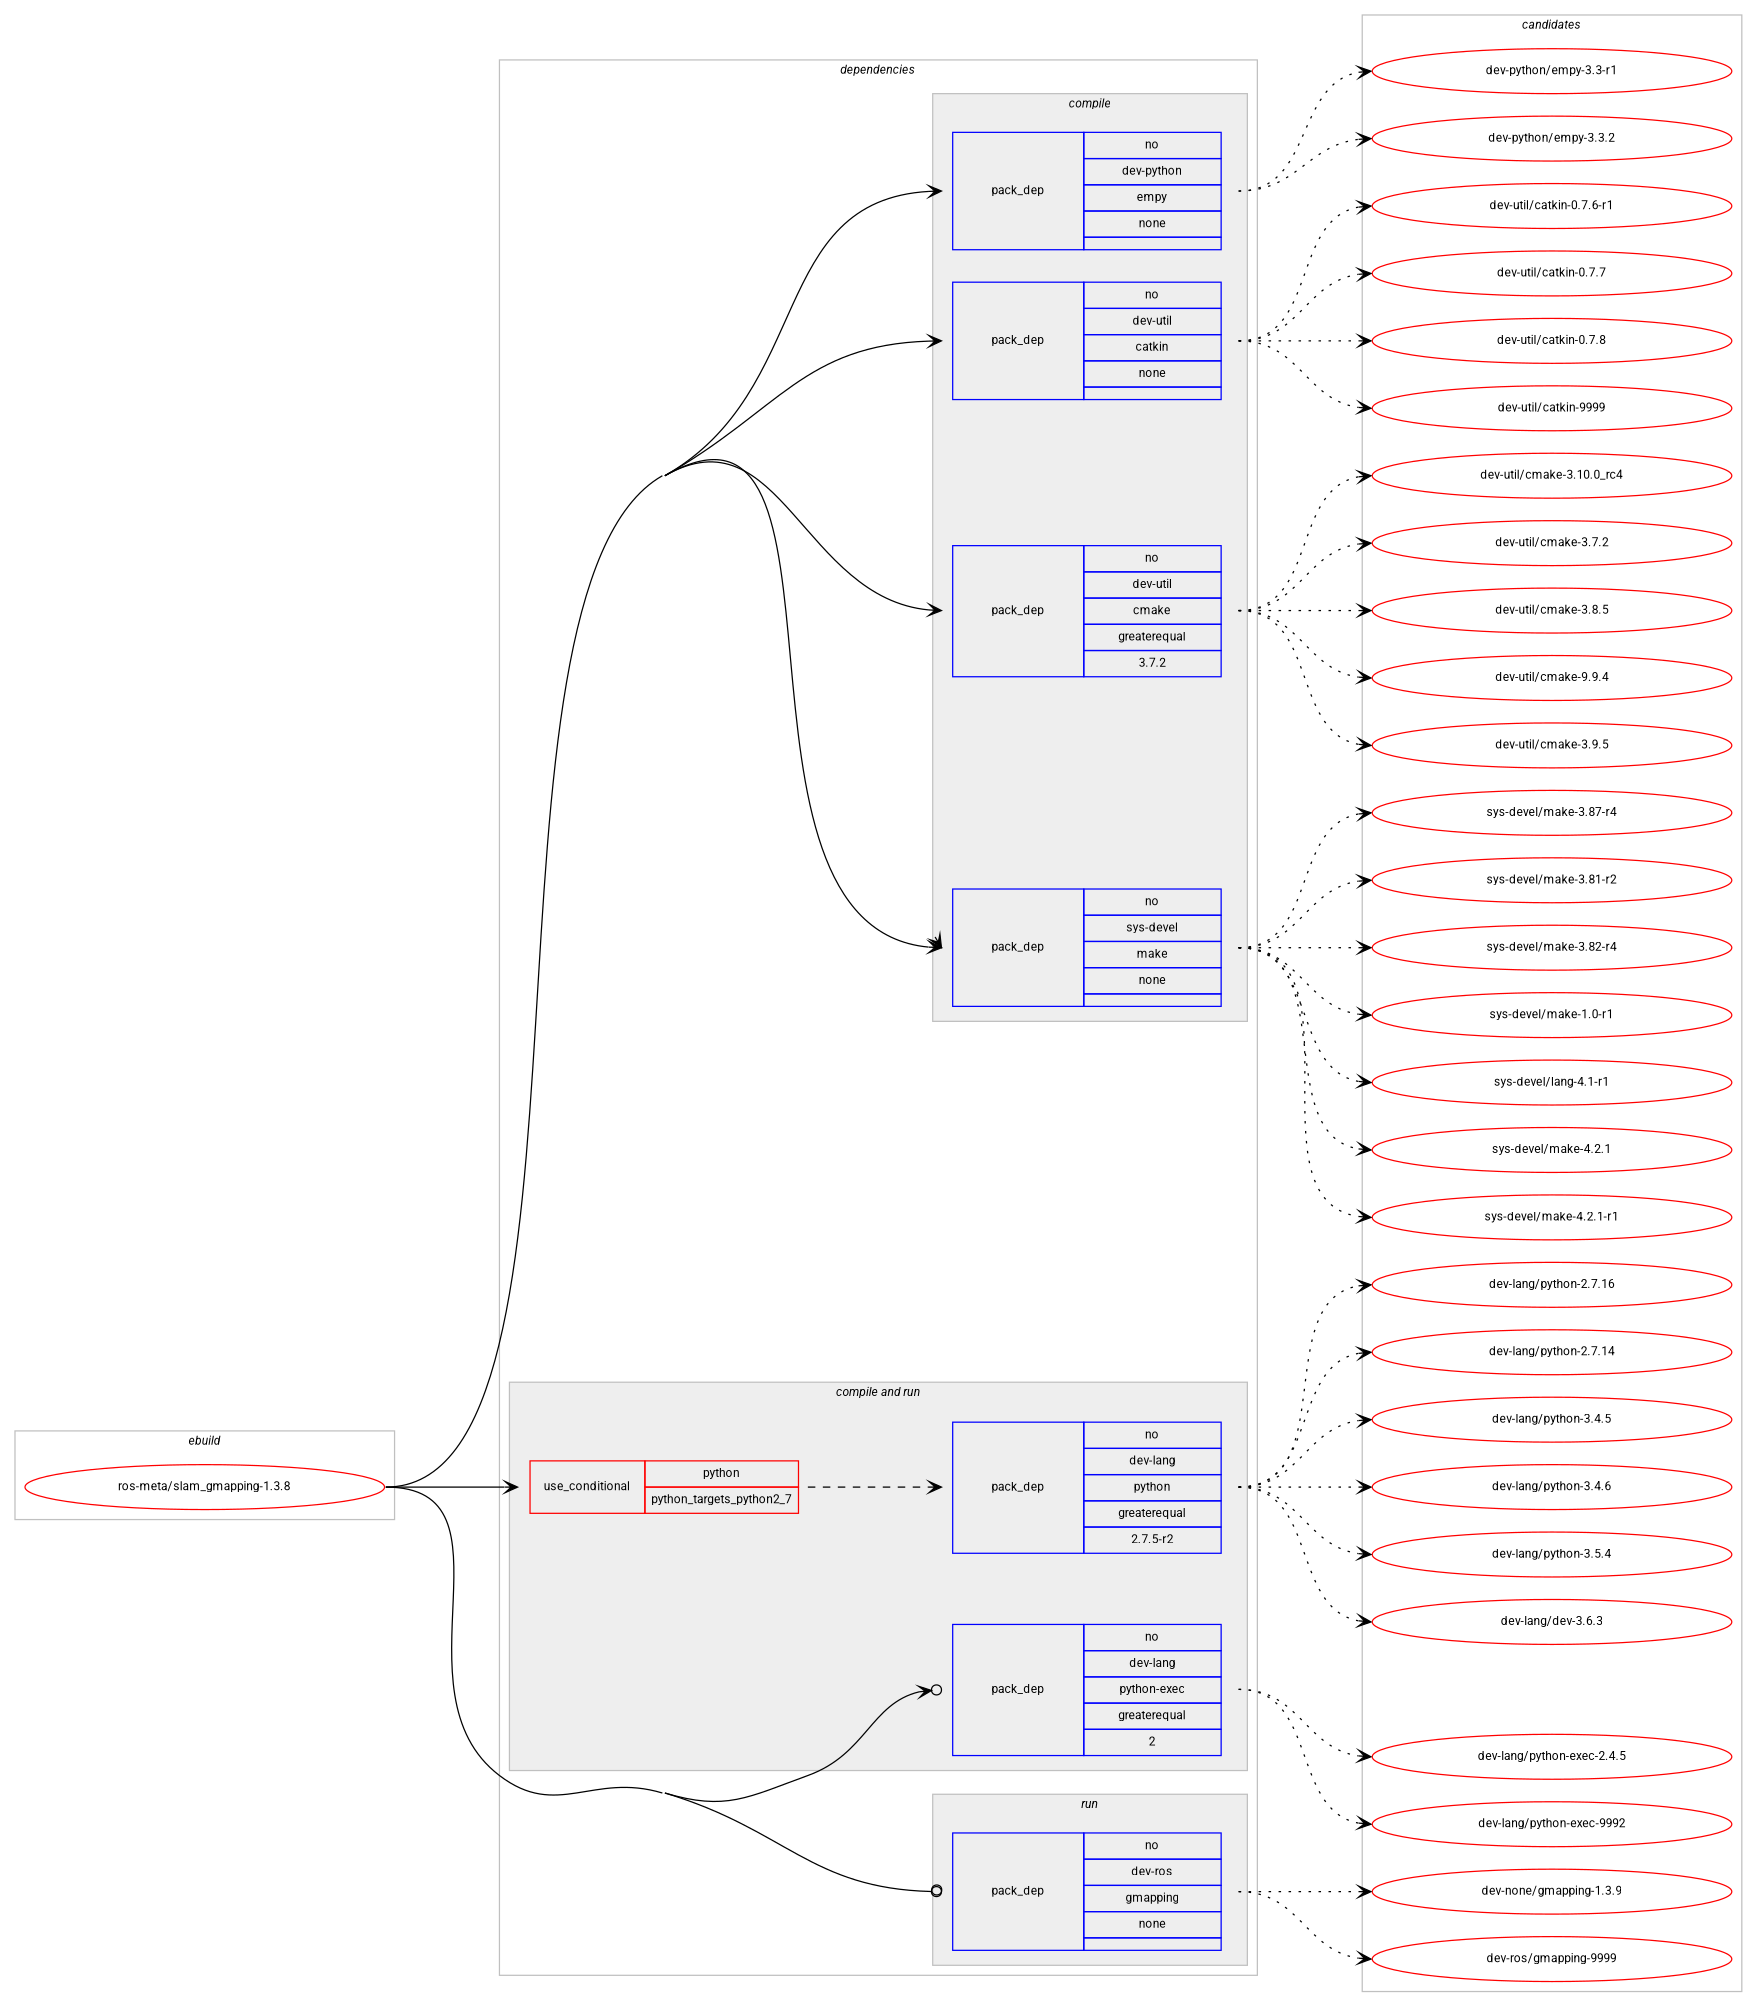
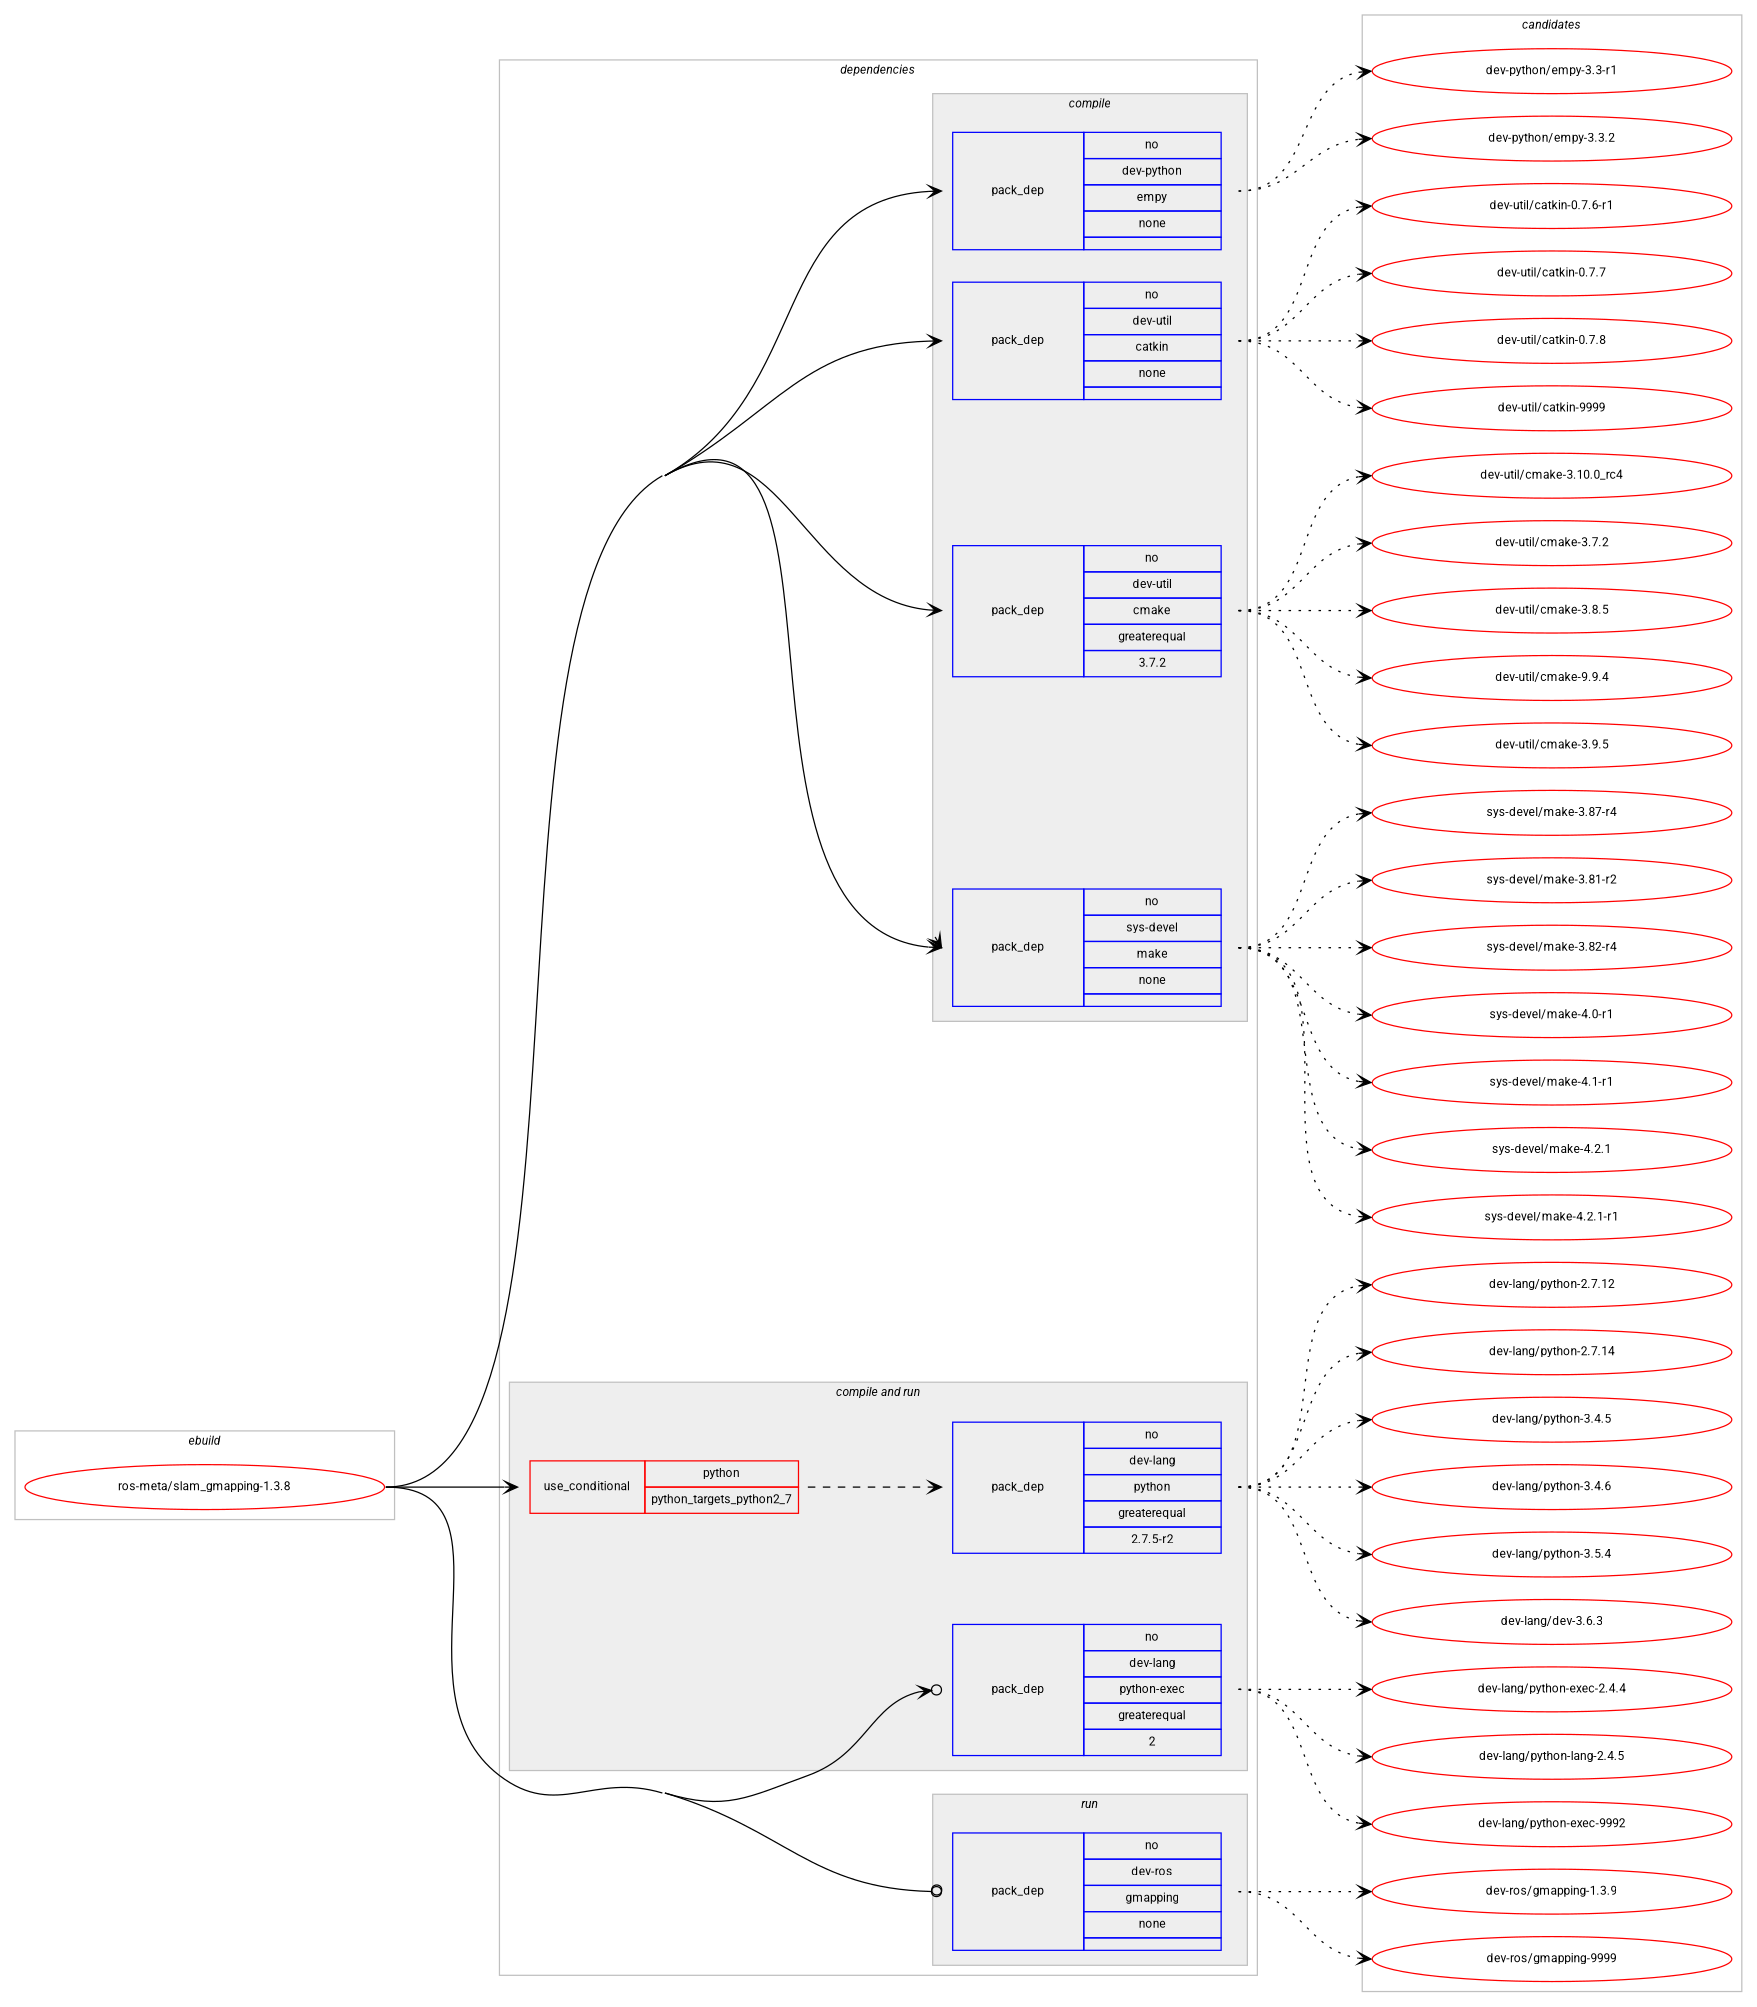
node "sys-devel/make-1.0-r1": label "sys-devel/make-1.0-r1" -> "sys-devel/make-4.0-r1"
node "sys-devel/lang-4.1-r1": label "sys-devel/lang-4.1-r1" -> "sys-devel/make-4.1-r1"
node "dev-lang/python-2.7.16": label "dev-lang/python-2.7.16" -> "dev-lang/python-2.7.12"
node "dev-lang/python-exec-2.4.4": added
node "dev-lang/python-exec-2.4.5": label "dev-lang/python-exec-2.4.5" -> "dev-lang/python-lang-2.4.5"
node "dev-none/gmapping-1.3.9": label "dev-none/gmapping-1.3.9" -> "dev-ros/gmapping-1.3.9"
